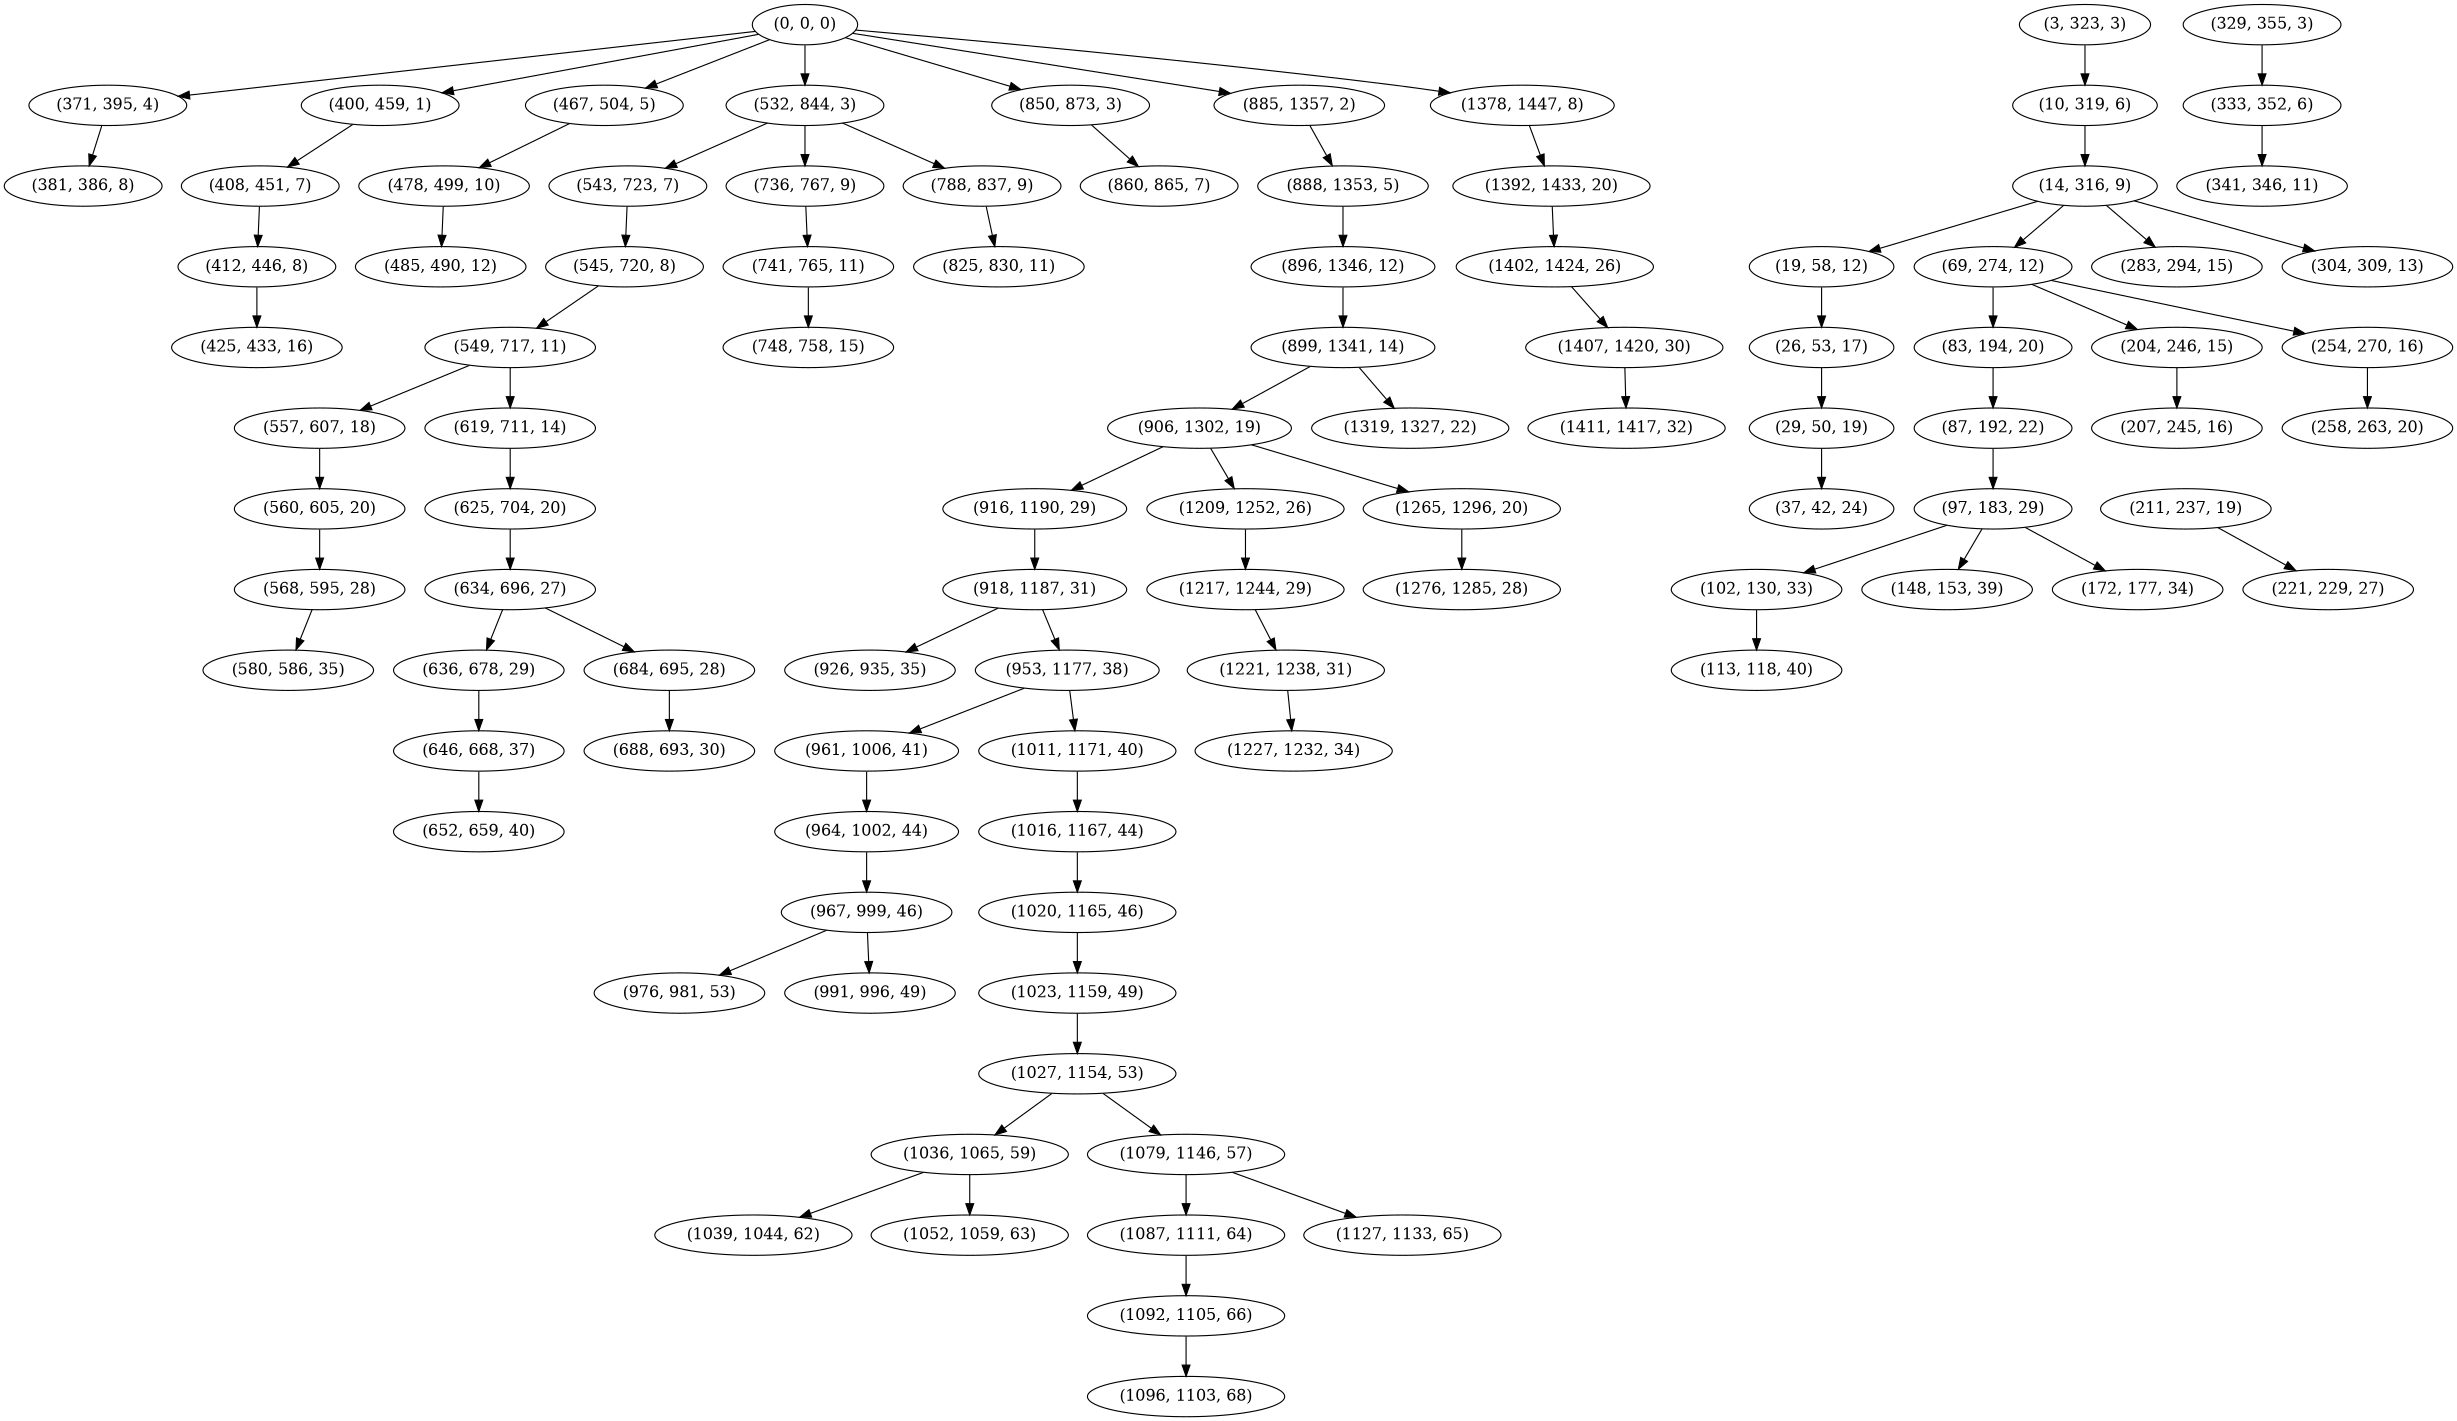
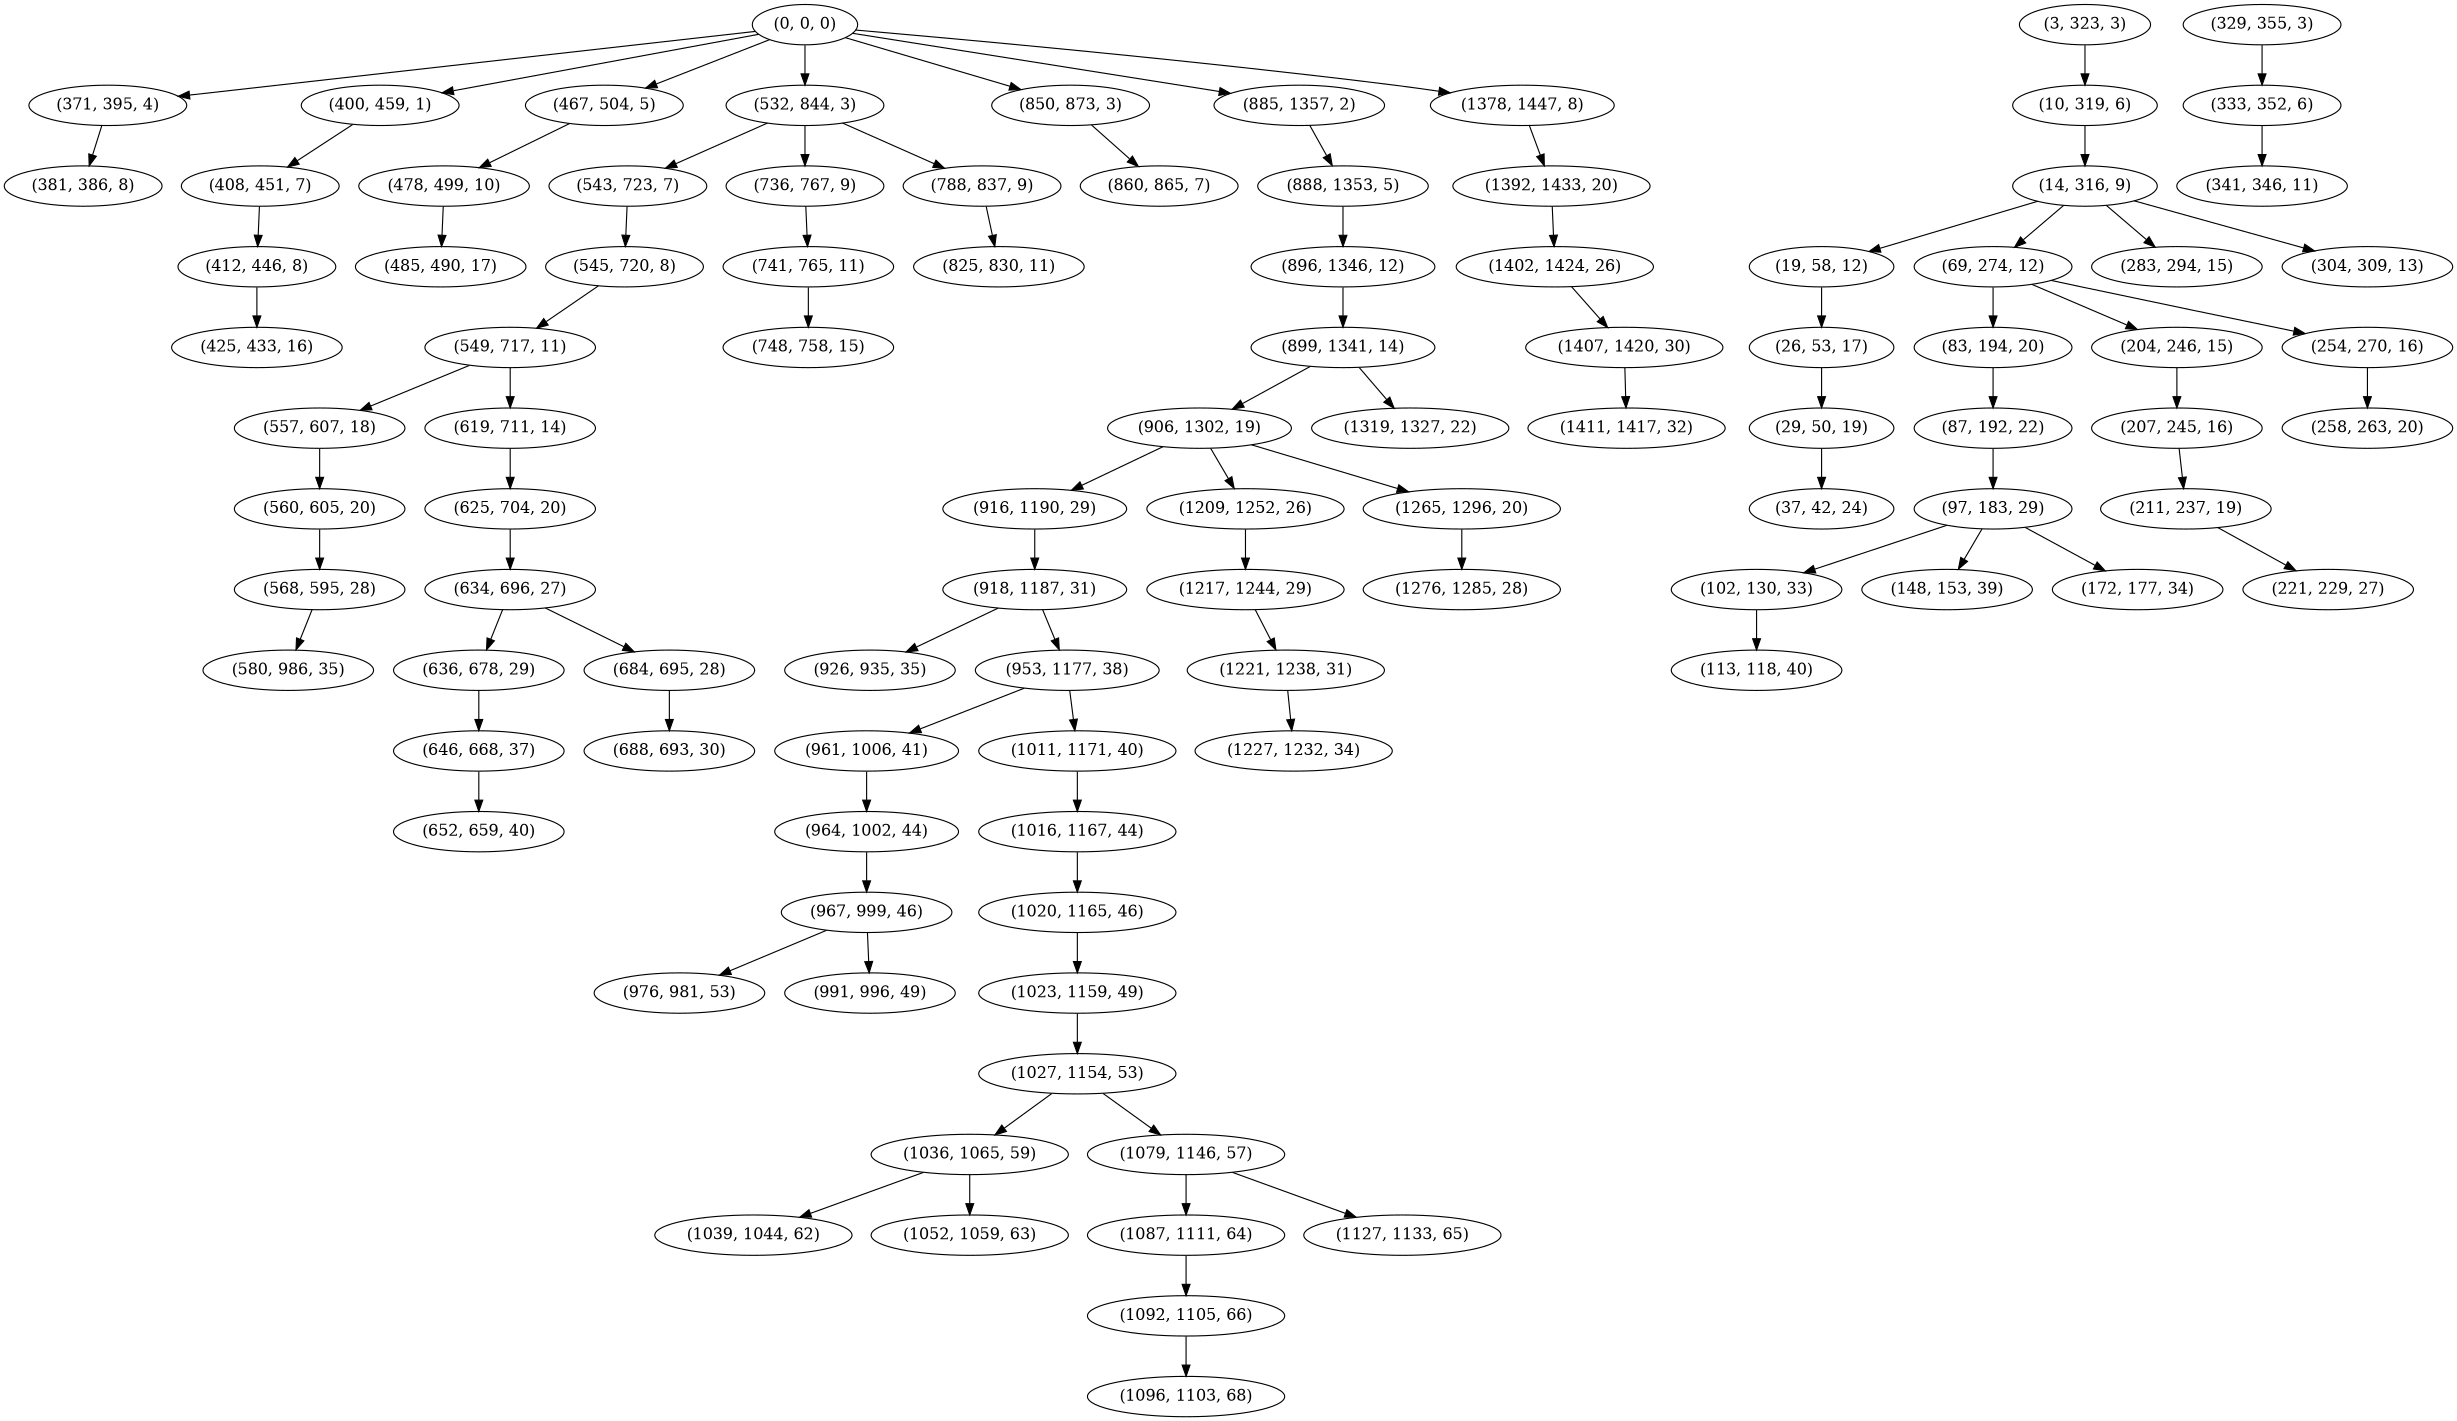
node "(485, 490, 12)": label "(485, 490, 12)" -> "(485, 490, 17)"
edge "(207, 245, 16)" -> "(211, 237, 19)": added
node "(580, 586, 35)": label "(580, 586, 35)" -> "(580, 986, 35)"
